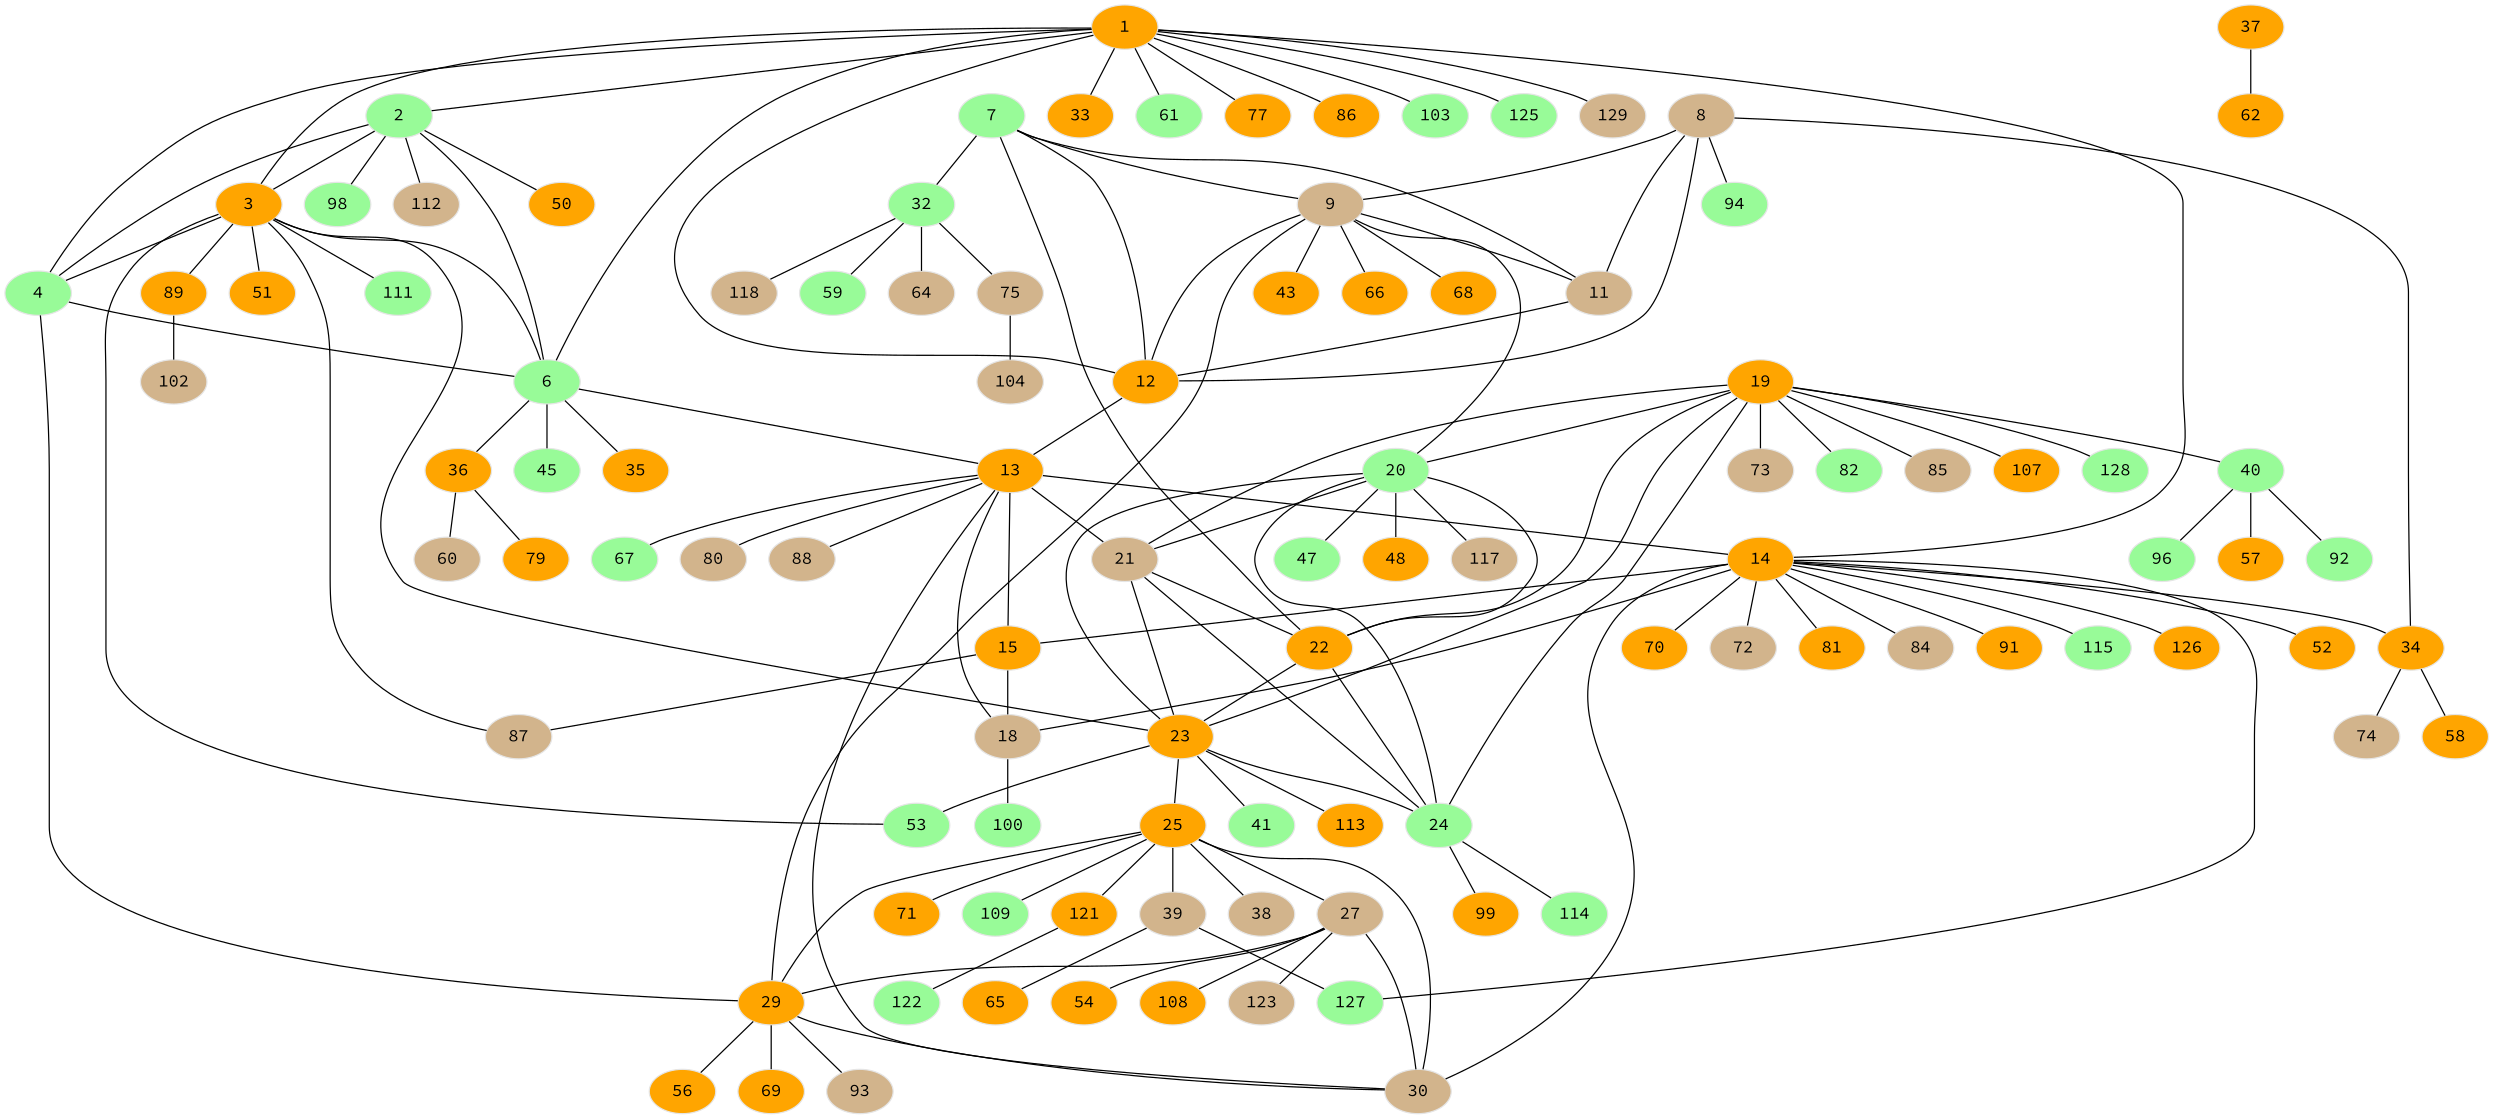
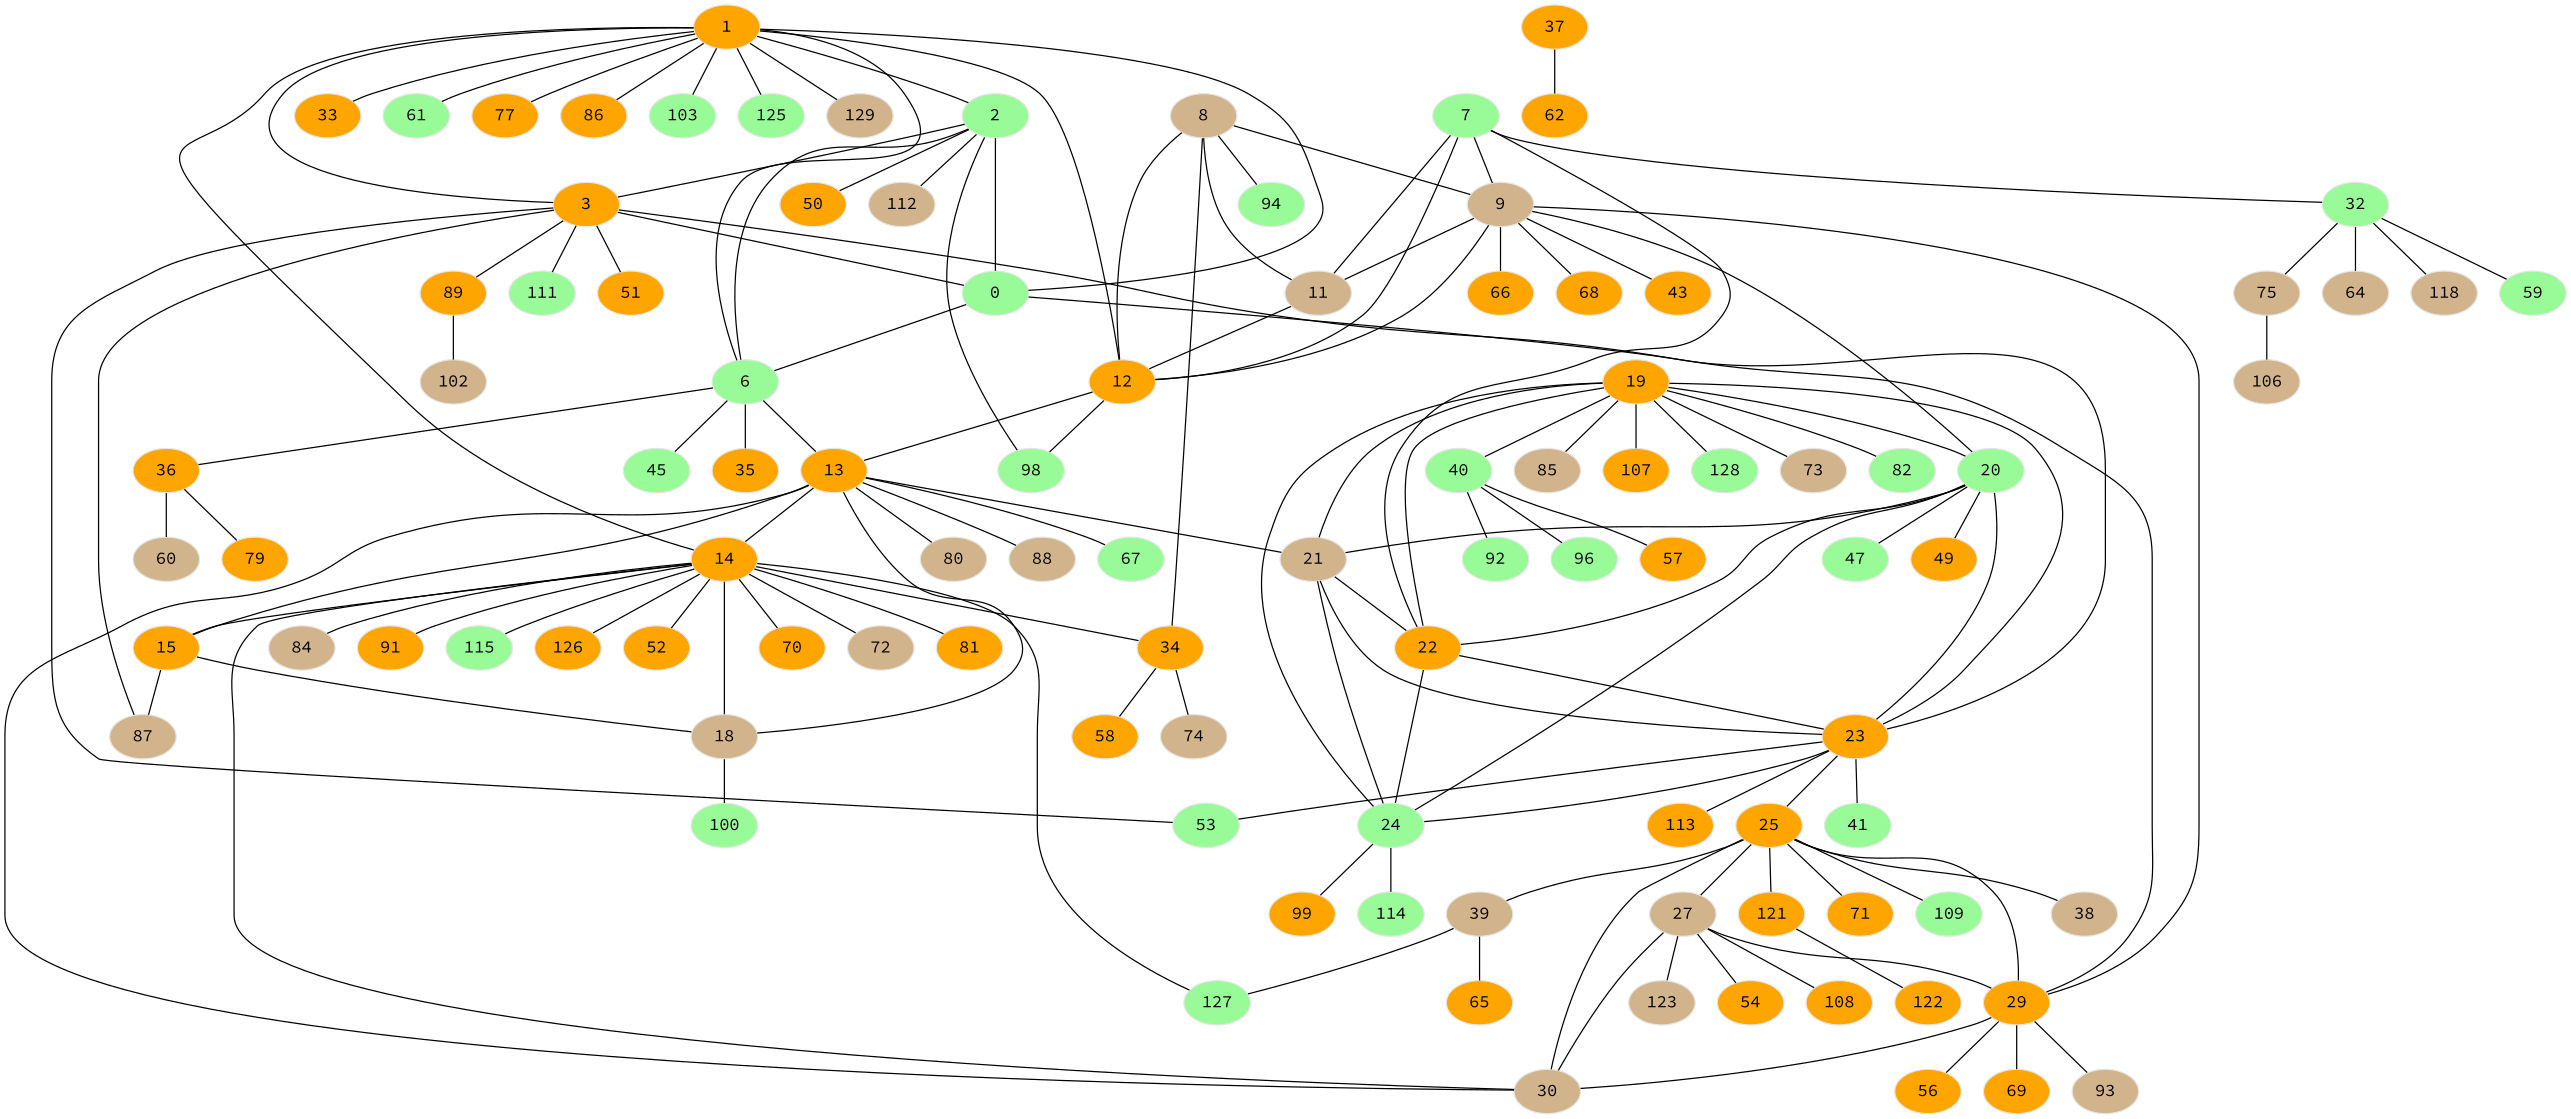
edge "3" -- "6": removed
node "4": label "4" -> "0"
node "104": label "104" -> "106"
edge "12" -- "98": added
node "48": label "48" -> "49"
node "117": removed
node "122": fillcolor palegreen -> orange
